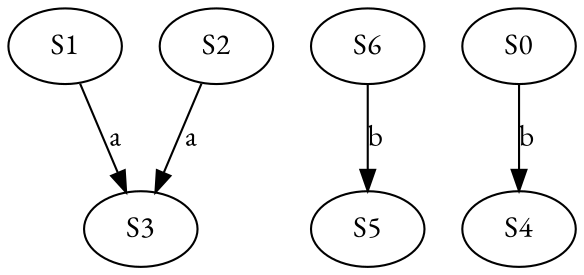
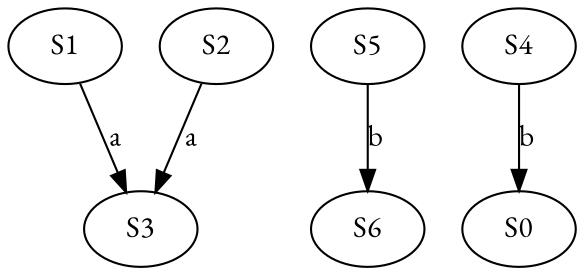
edge "S6" -> "S5": reversed
edge "S0" -> "S4": reversed
